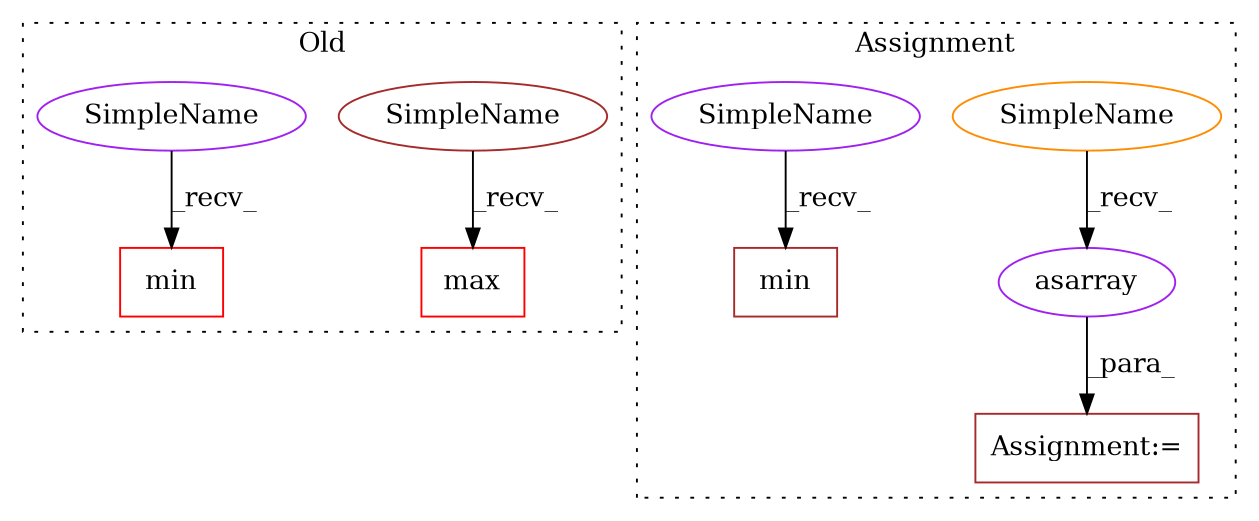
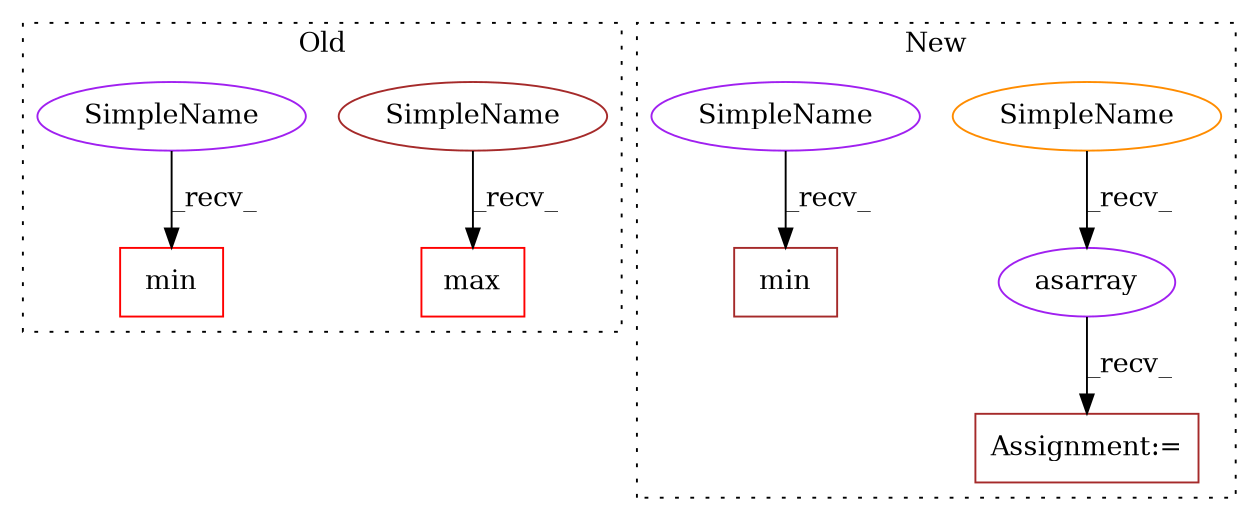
cluster "Assignment": label "Assignment" -> "New"
edge "asarray" -> "Assignment:=": label "_para_" -> "_recv_"
